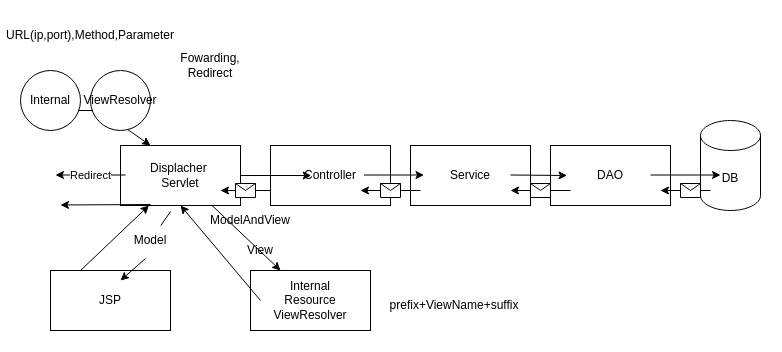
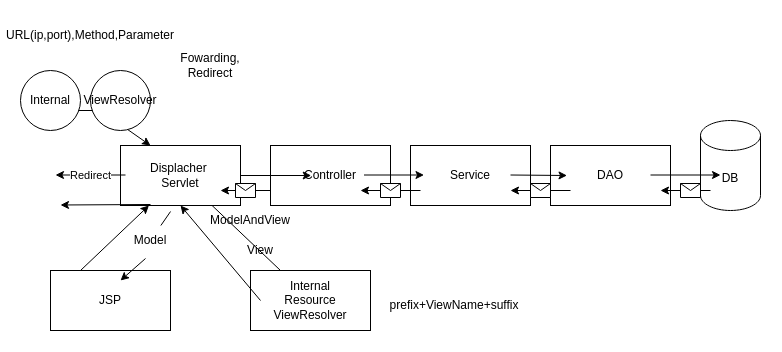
edge "Displacher Servlet" -> "Internal Resource ViewResolver": arrowhead classic -> none
